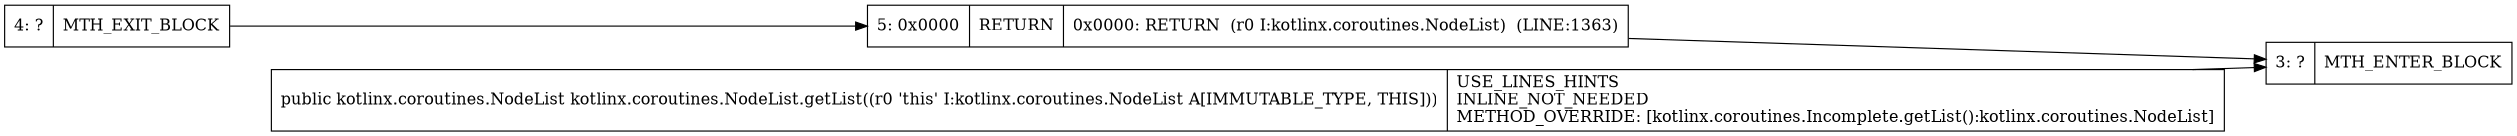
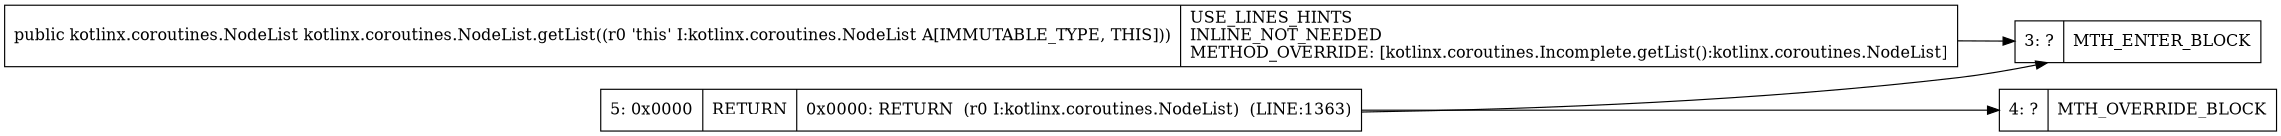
node "4: ?": text "MTH_EXIT_BLOCK" -> "MTH_OVERRIDE_BLOCK"
edge "4: ?" -> "5: 0x0000": reversed
